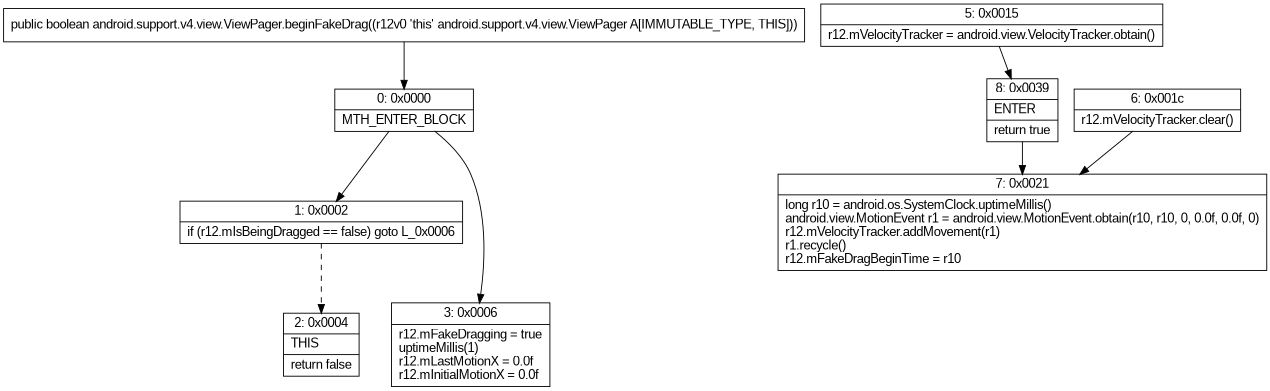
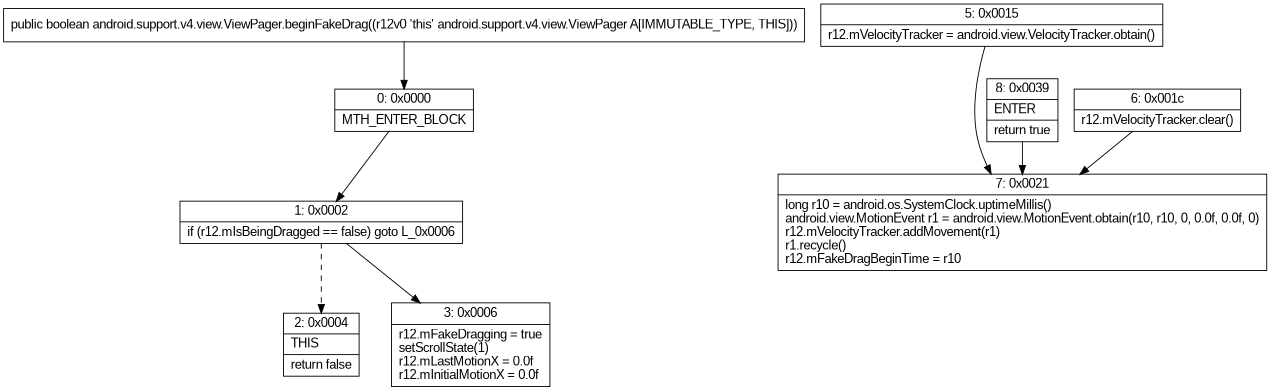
edge "5: 0x0015" -> "8: 0x0039": now "5: 0x0015" -> "7: 0x0021"
edge "0: 0x0000" -> "3: 0x0006": now "1: 0x0002" -> "3: 0x0006"
node "3: 0x0006": text "uptimeMillis(1)" -> "setScrollState(1)"
